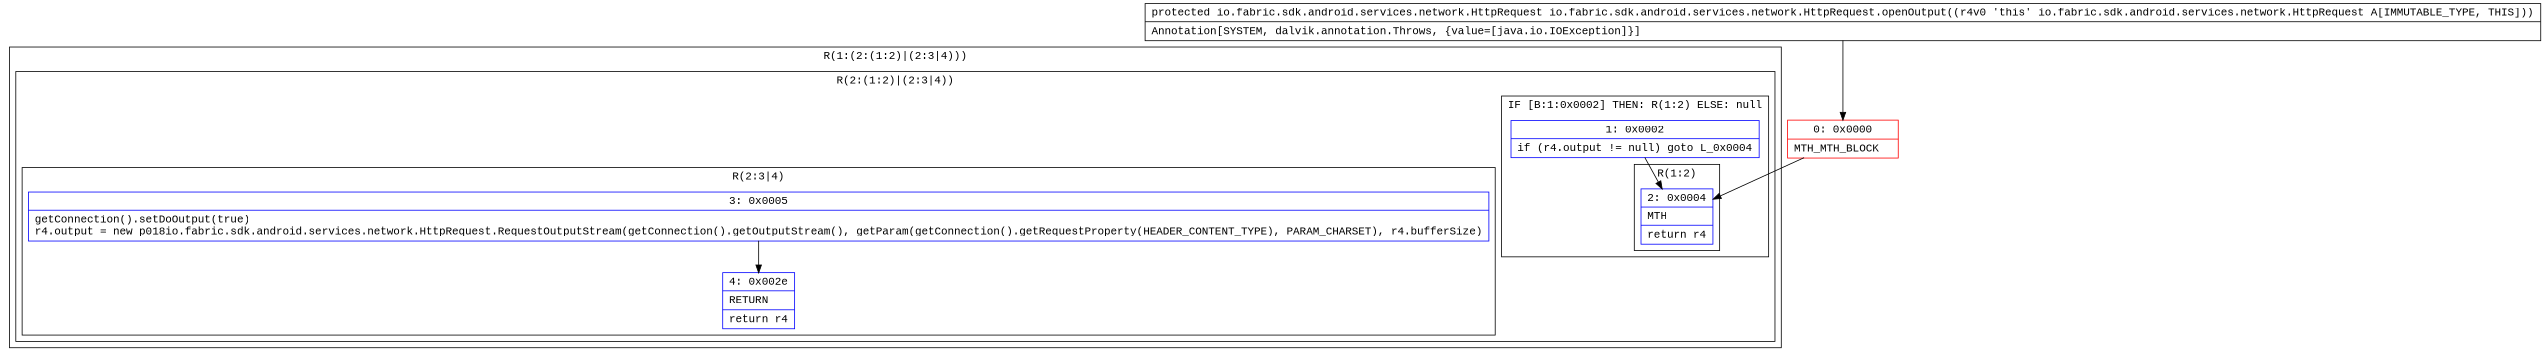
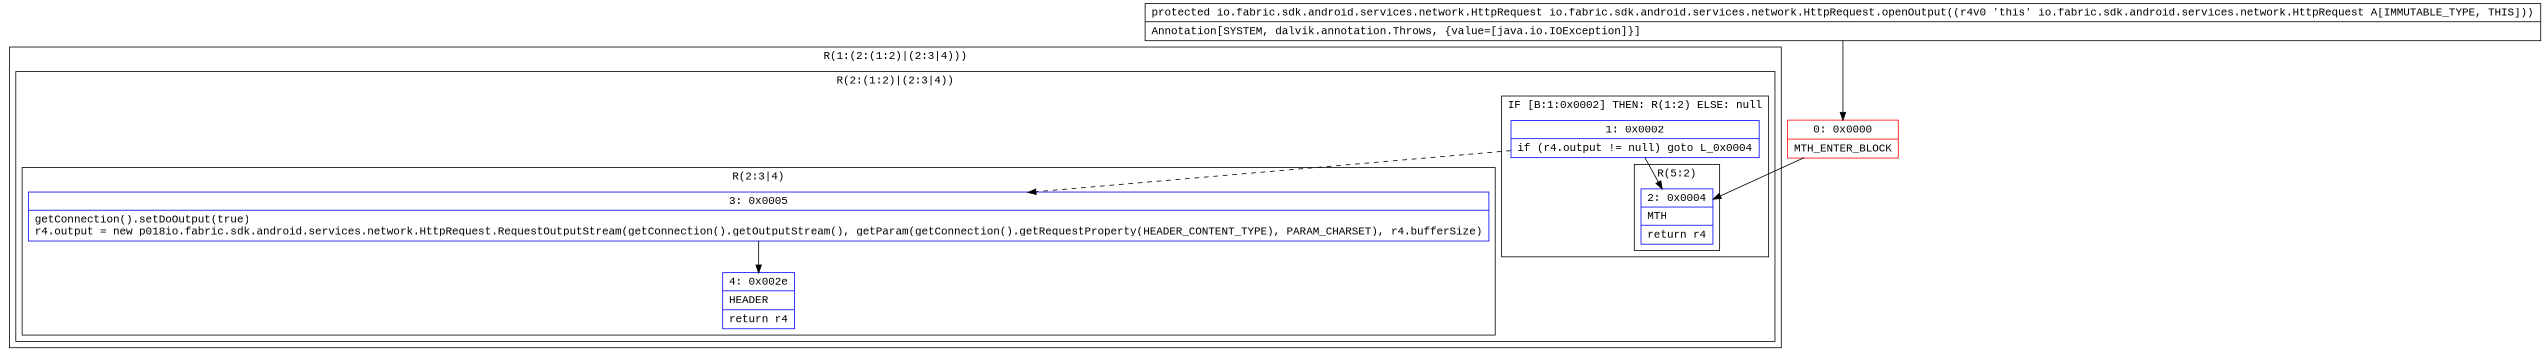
node "0: 0x0000": text "MTH_MTH_BLOCK" -> "MTH_ENTER_BLOCK"
edge "1: 0x0002" -> "3: 0x0005": added
cluster "R(1:2)": label "R(1:2)" -> "R(5:2)"
node "4: 0x002e": text "RETURN" -> "HEADER"
